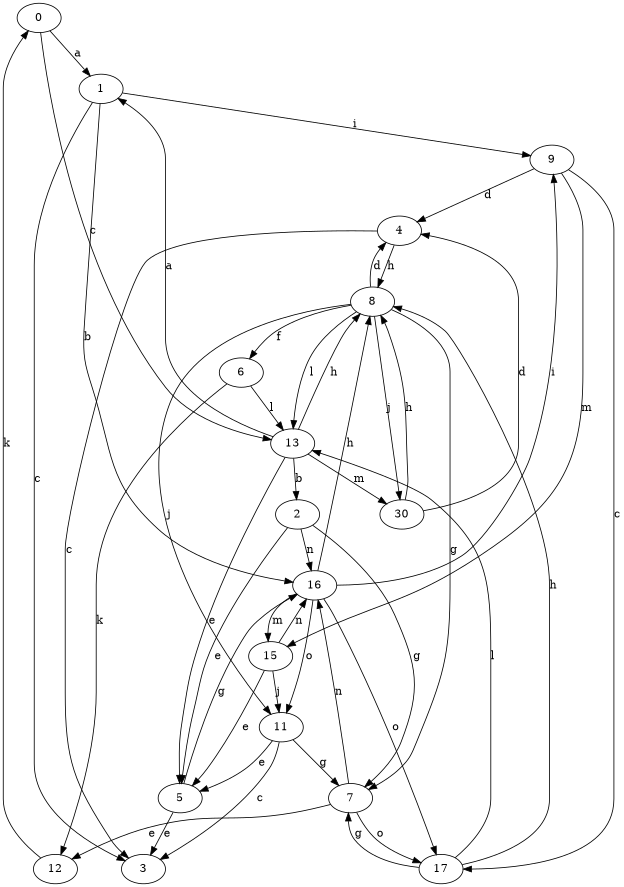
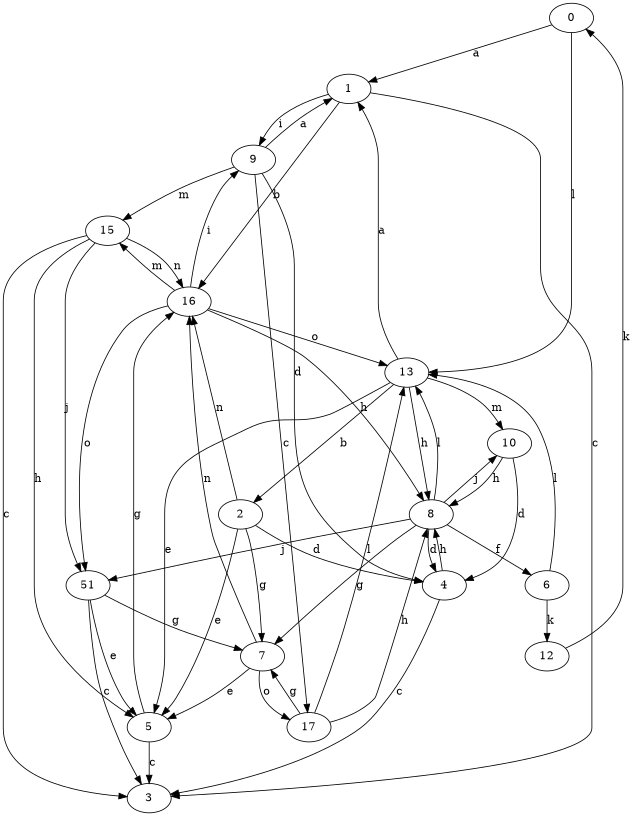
edge "9" -> "1": added, label "a"
edge "0" -> "13": label "c" -> "l"
node "30": label "30" -> "10"
edge "15" -> "3": added, label "c"
edge "2" -> "4": added, label "d"
edge "16" -> "17": now "16" -> "13"
edge "15" -> "5": label "e" -> "h"
node "11": label "11" -> "51"
edge "7" -> "12": now "7" -> "5"
edge "5" -> "3": label "e" -> "c"
